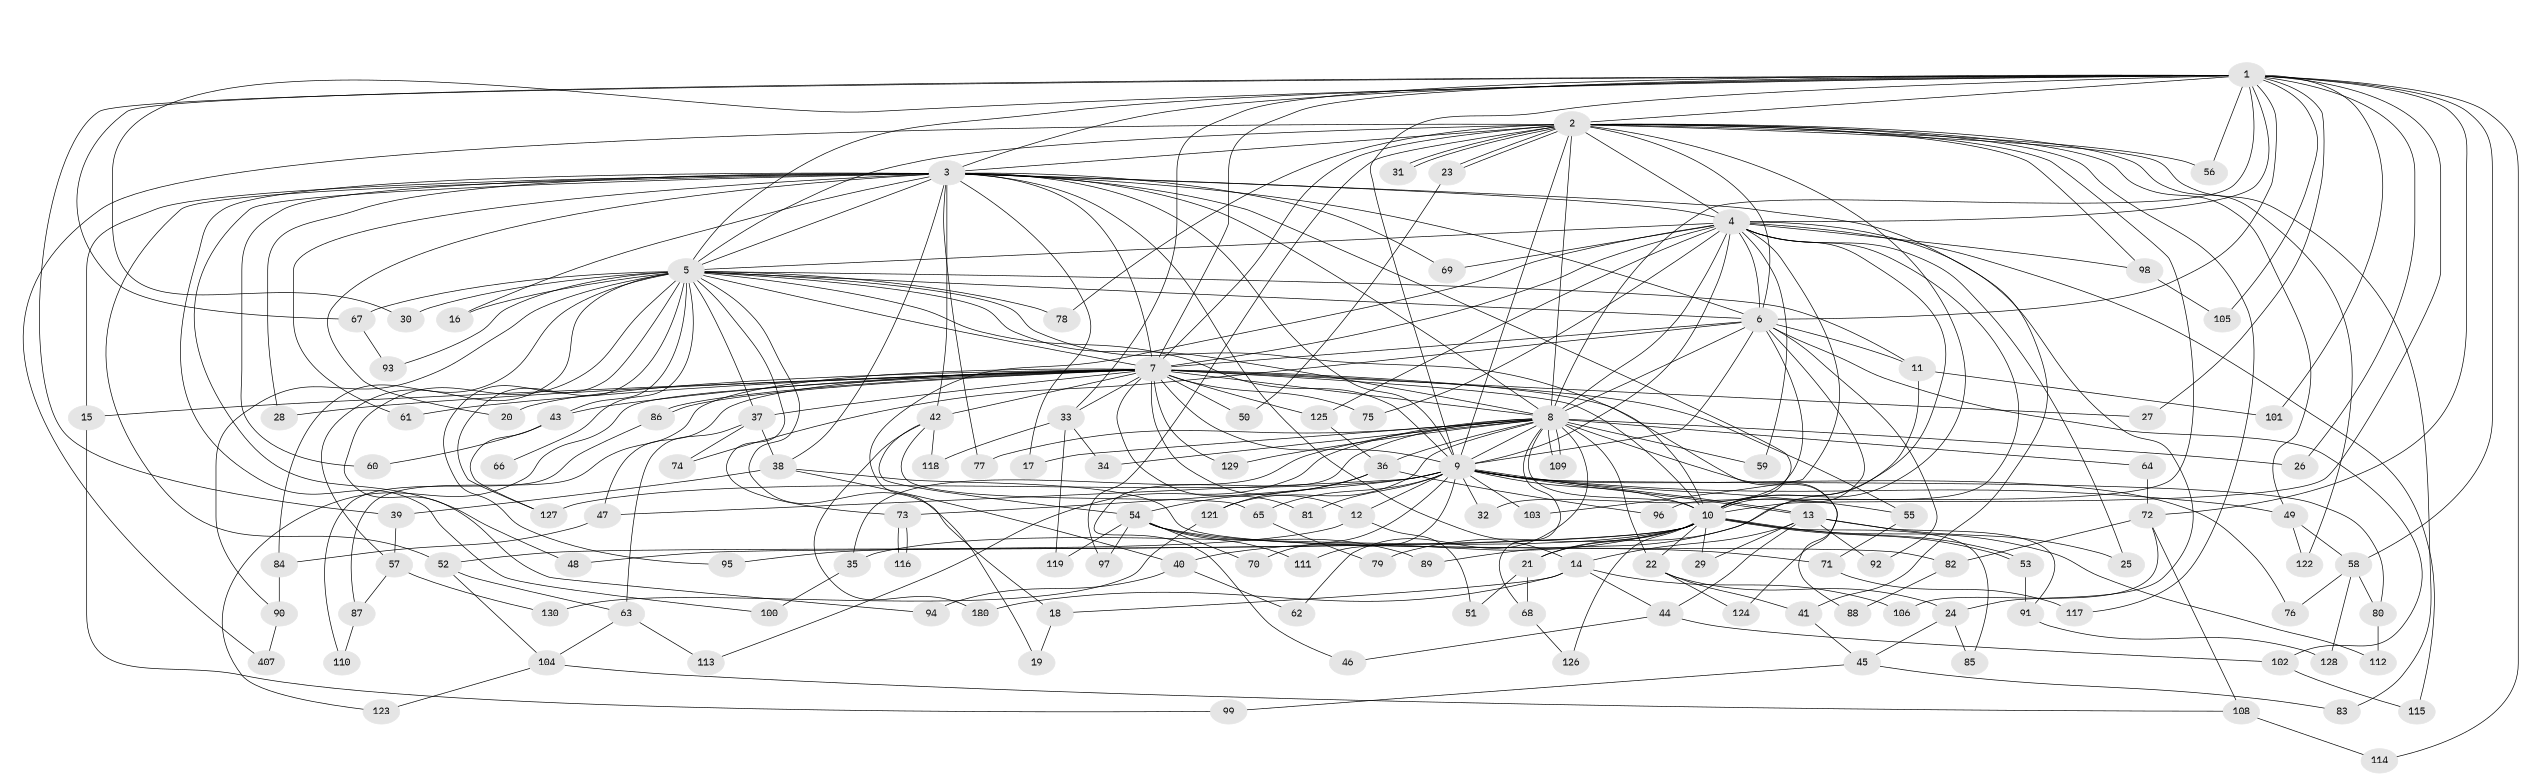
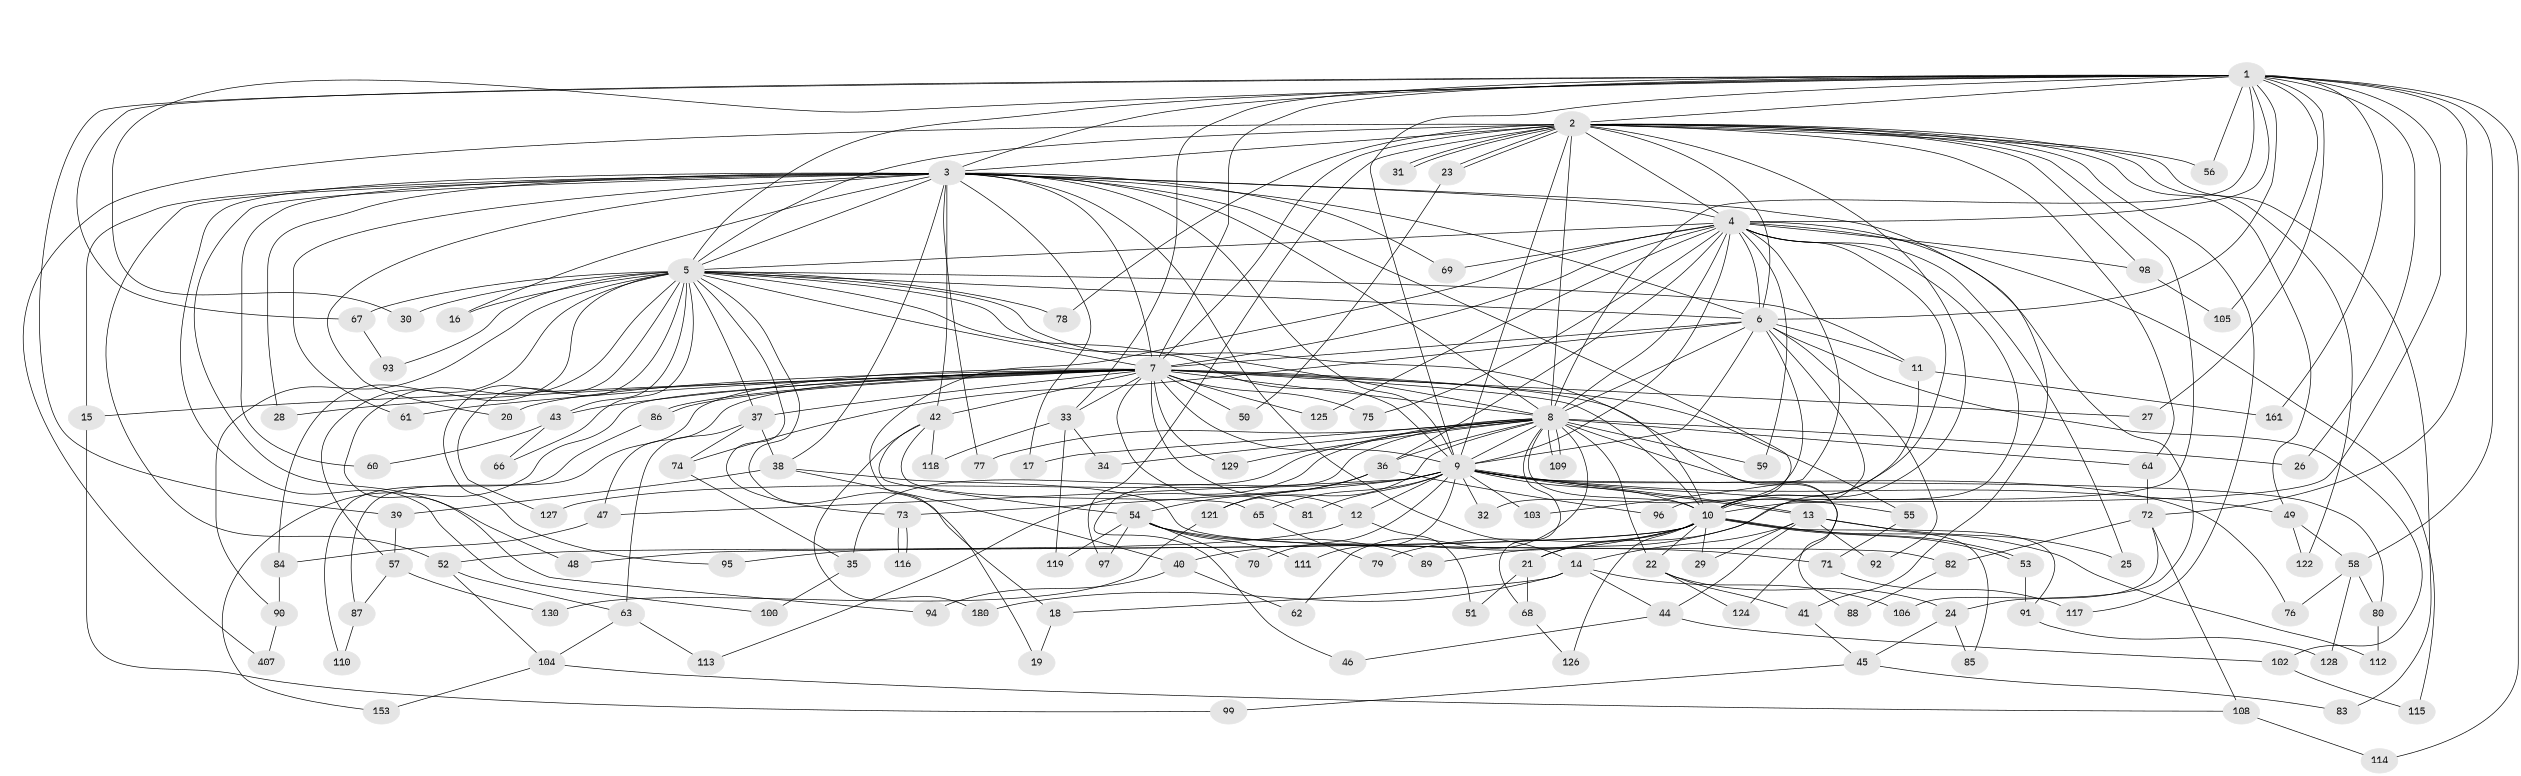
edge "2" -- "64": added
node "101": label "101" -> "161"
edge "125" -- "36": now "4" -- "36"
edge "43" -- "127": now "43" -- "66"
edge "10" -- "35": now "74" -- "35"
node "123": label "123" -> "153"
